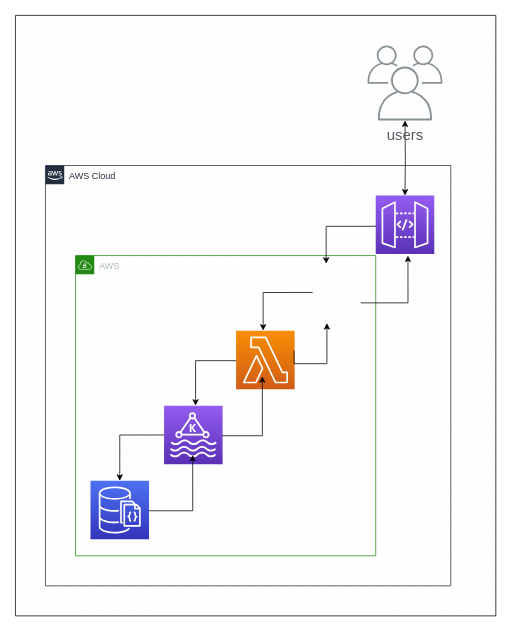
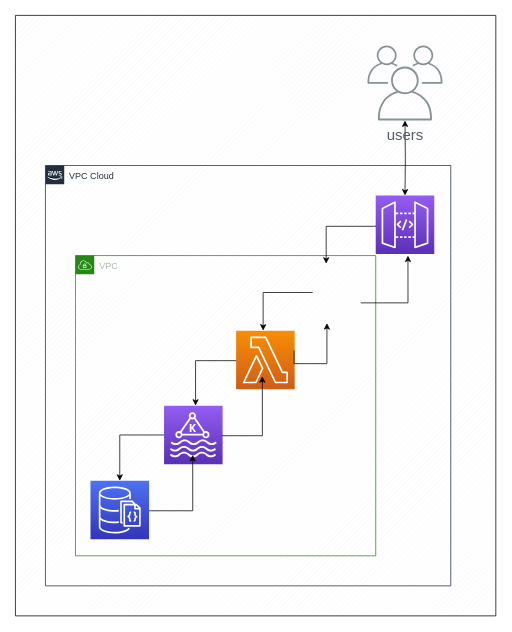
node "AWS Cloud": label "AWS Cloud" -> "VPC Cloud"
node "AWS": label "AWS" -> "VPC"
